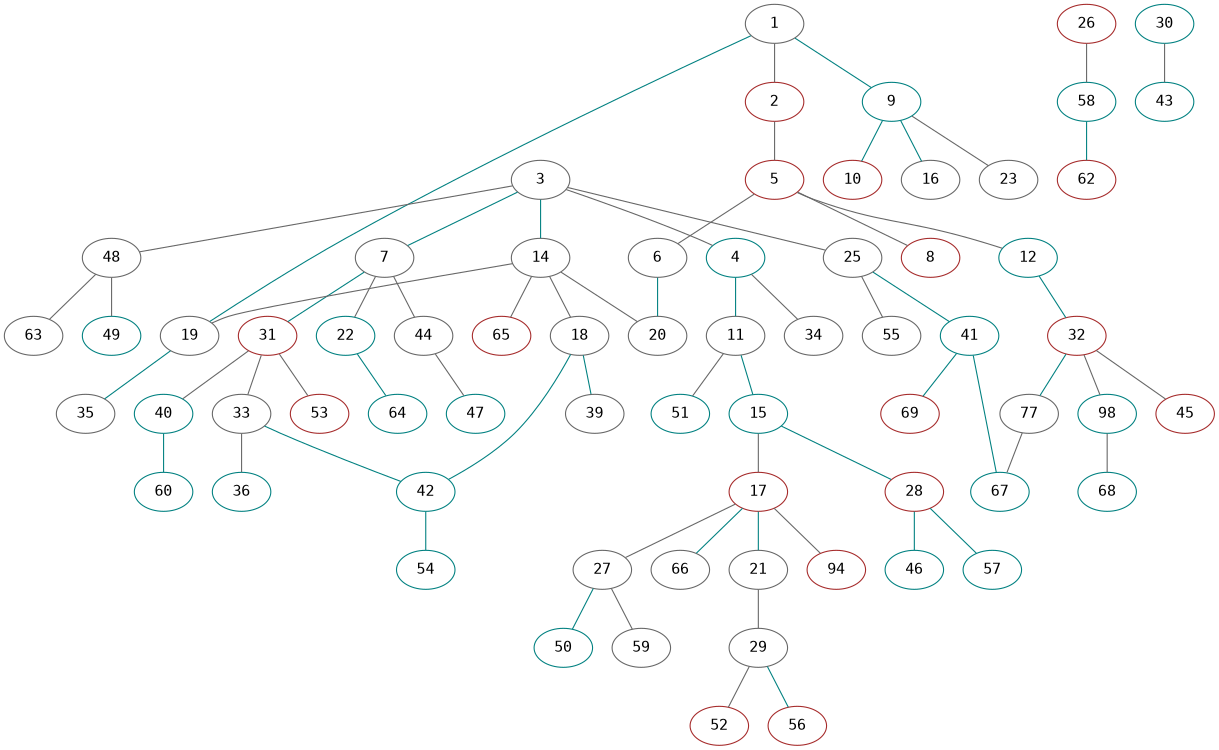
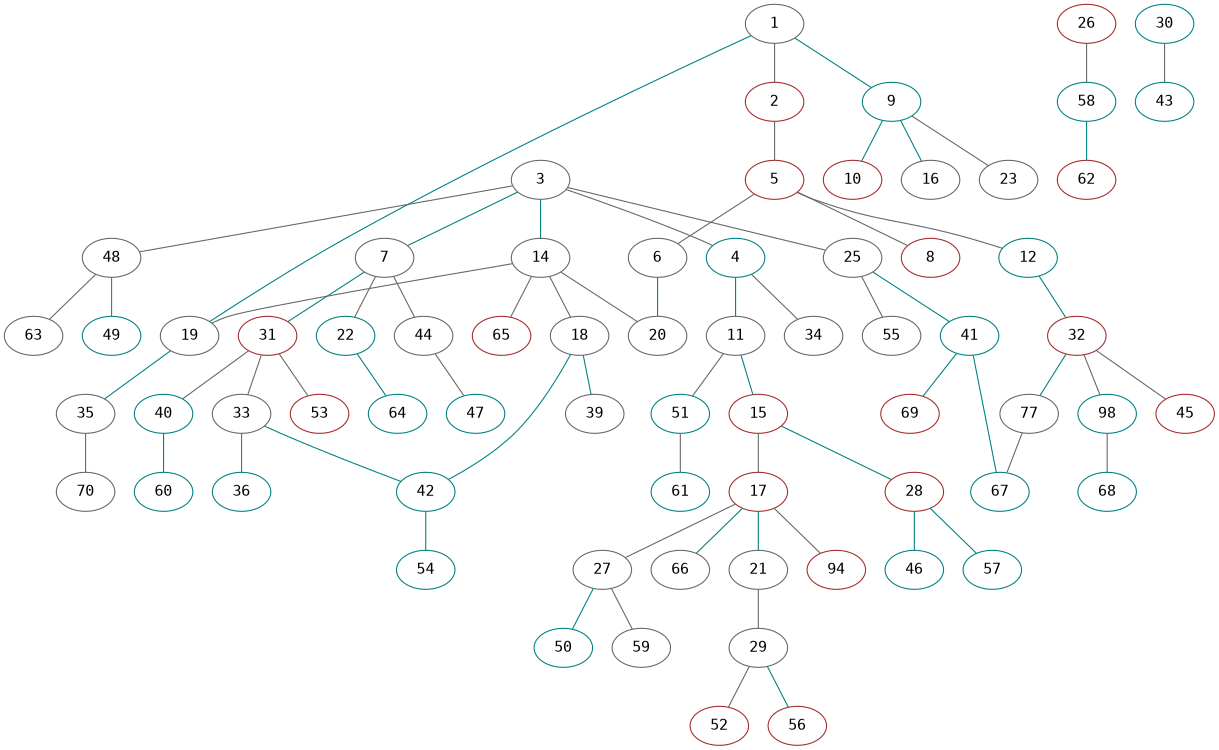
node "15": color teal -> brown
node "70": added
node "61": added
